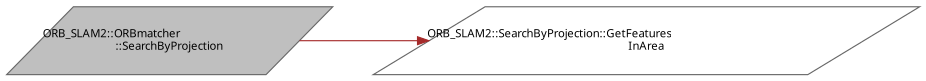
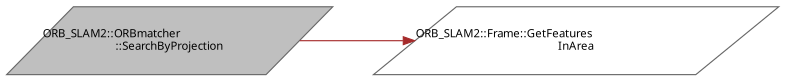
node "ORB_SLAM2::SearchByProjection::GetFeatures InArea": label "ORB_SLAM2::SearchByProjection::GetFeatures InArea" -> "ORB_SLAM2::Frame::GetFeatures InArea"
